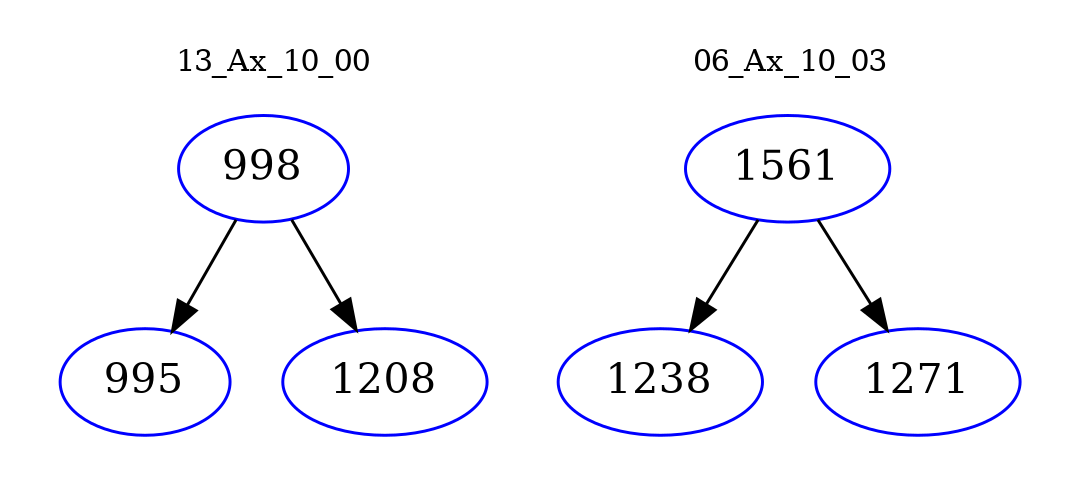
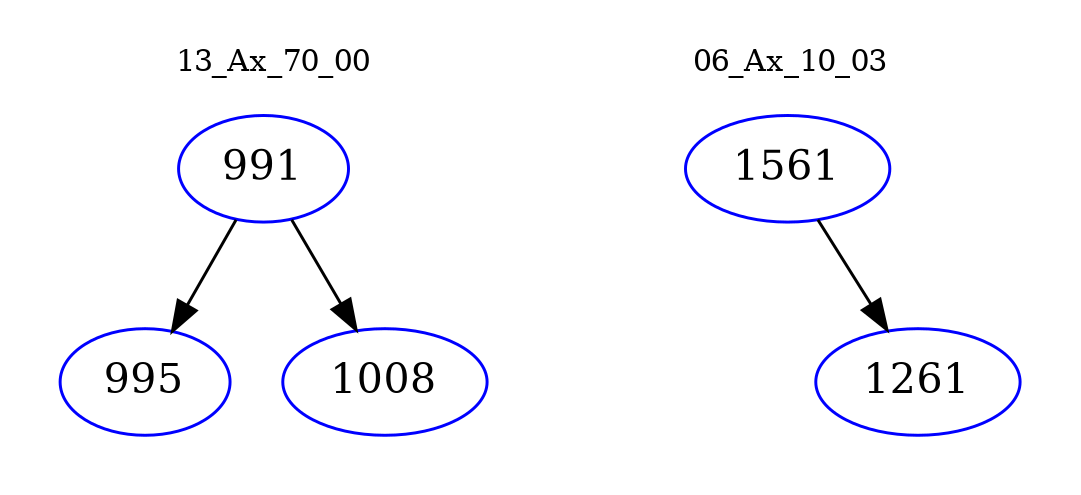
cluster "13_Ax_10_00": label "13_Ax_10_00" -> "13_Ax_70_00"
node "998": label "998" -> "991"
node "1208": label "1208" -> "1008"
node "1238": removed
node "1271": label "1271" -> "1261"
